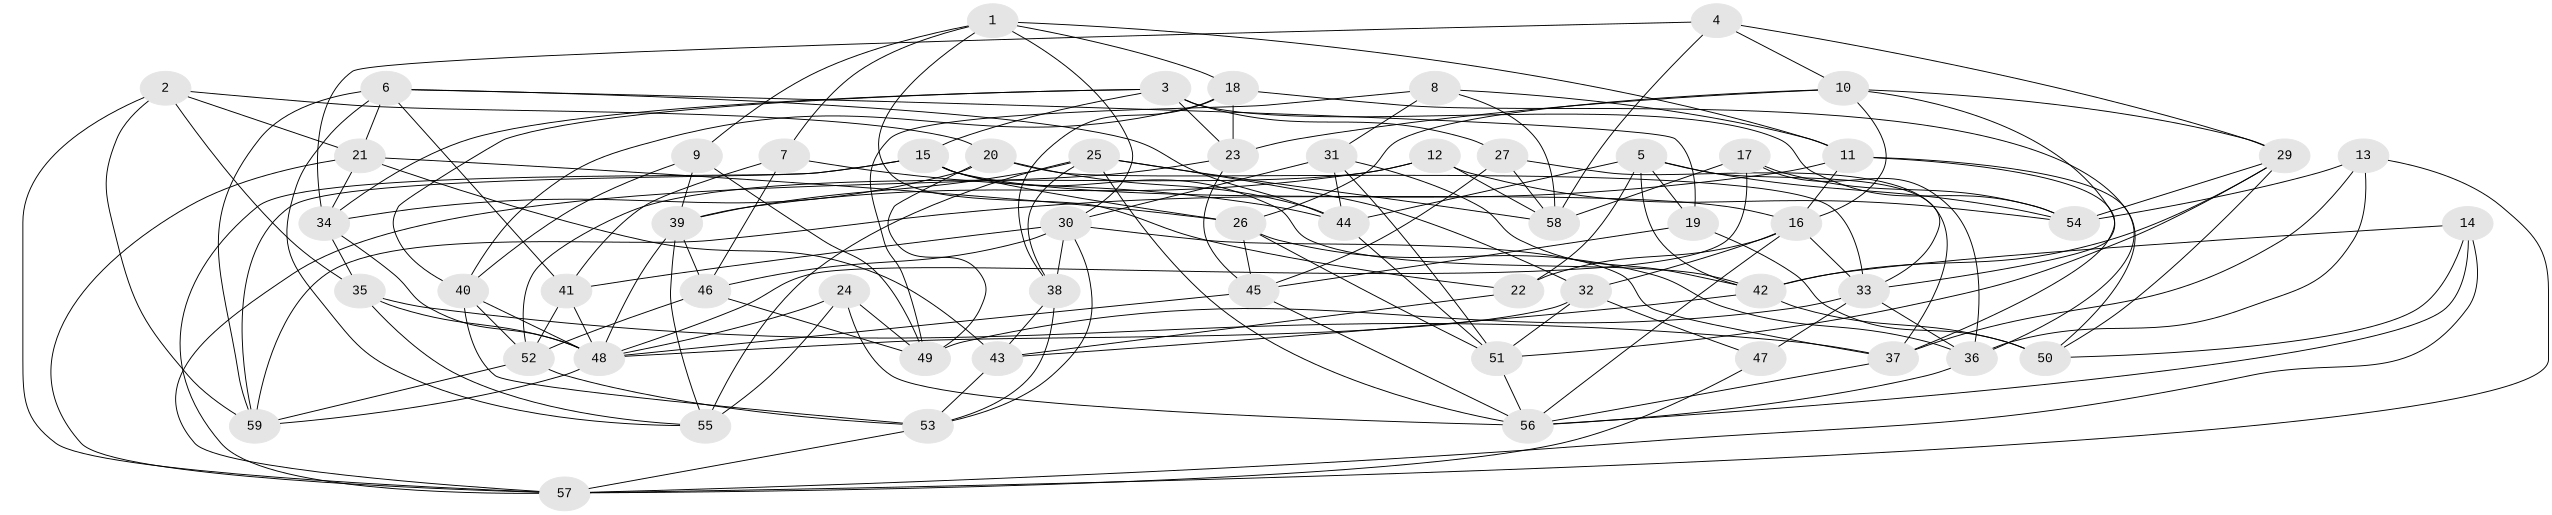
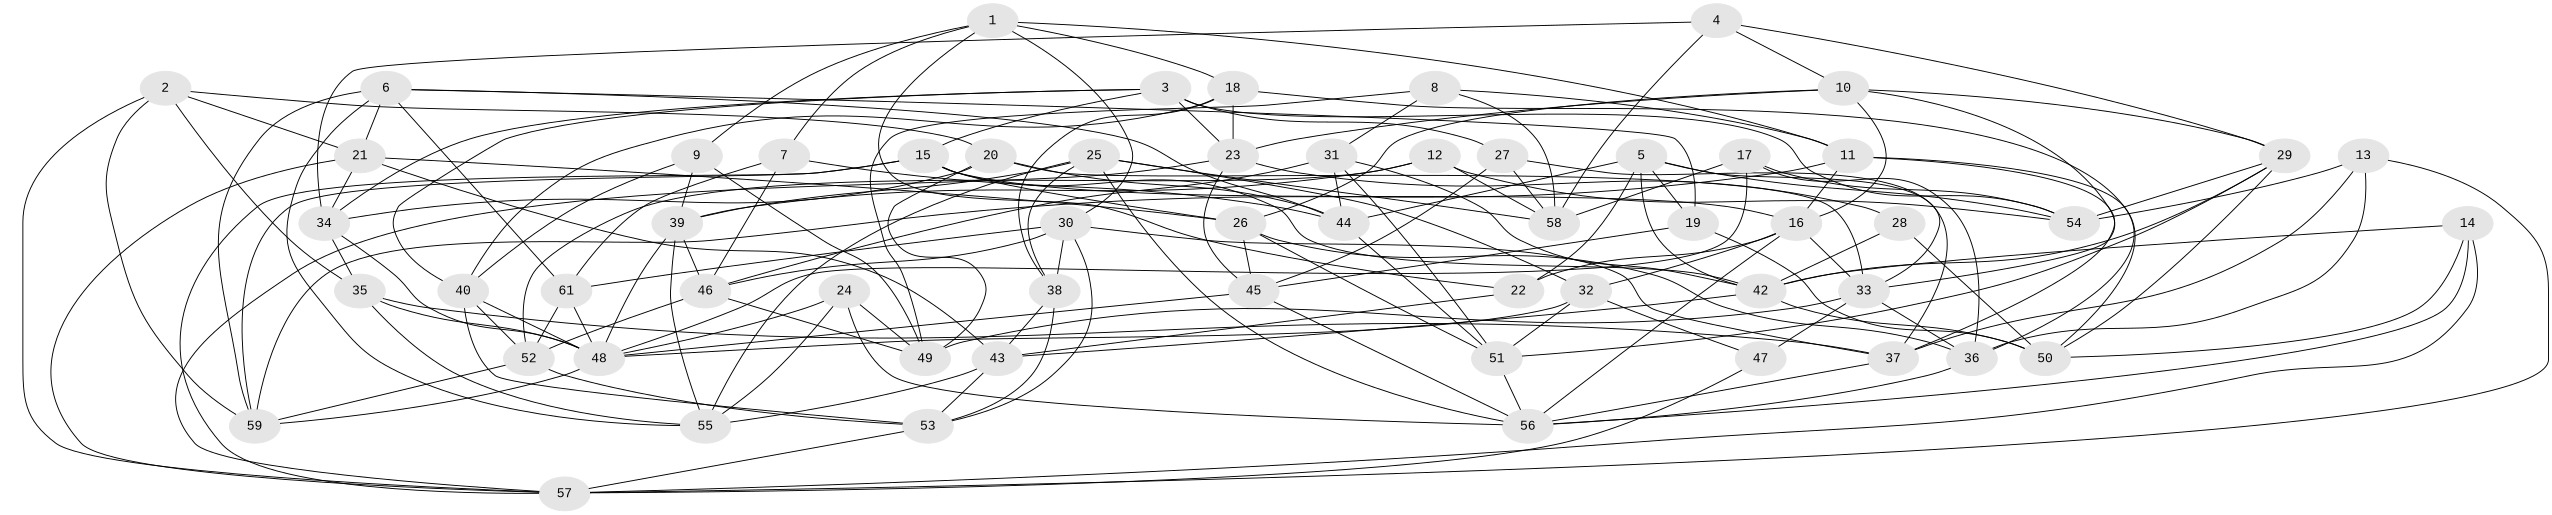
edge "31" -- "30": now "31" -- "46"
node "28": added
node "41": label "41" -> "61"
edge "43" -- "55": added
